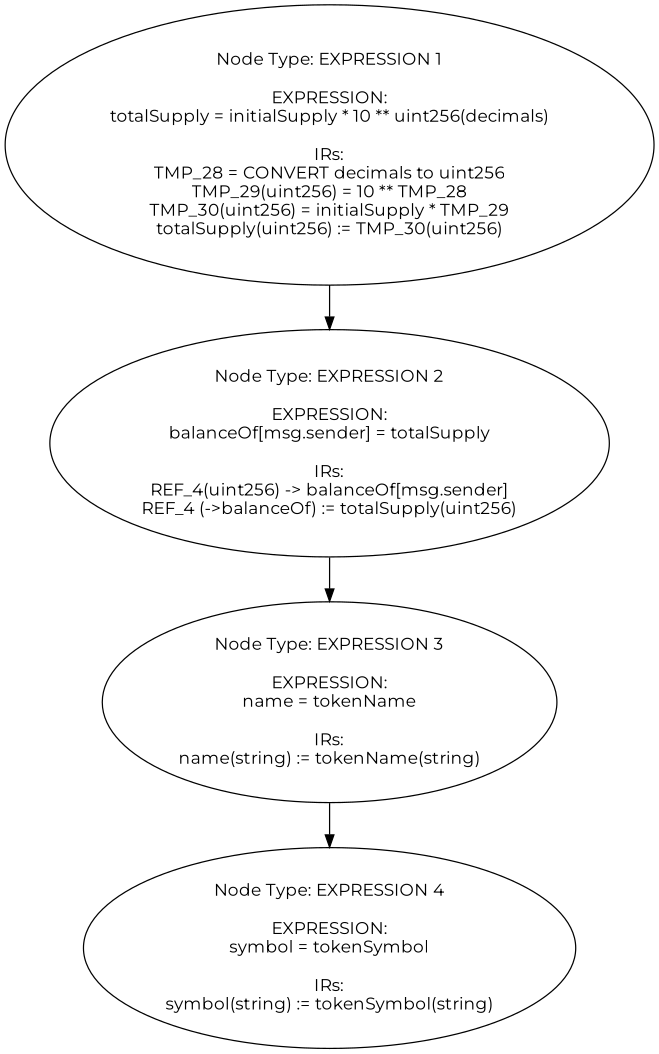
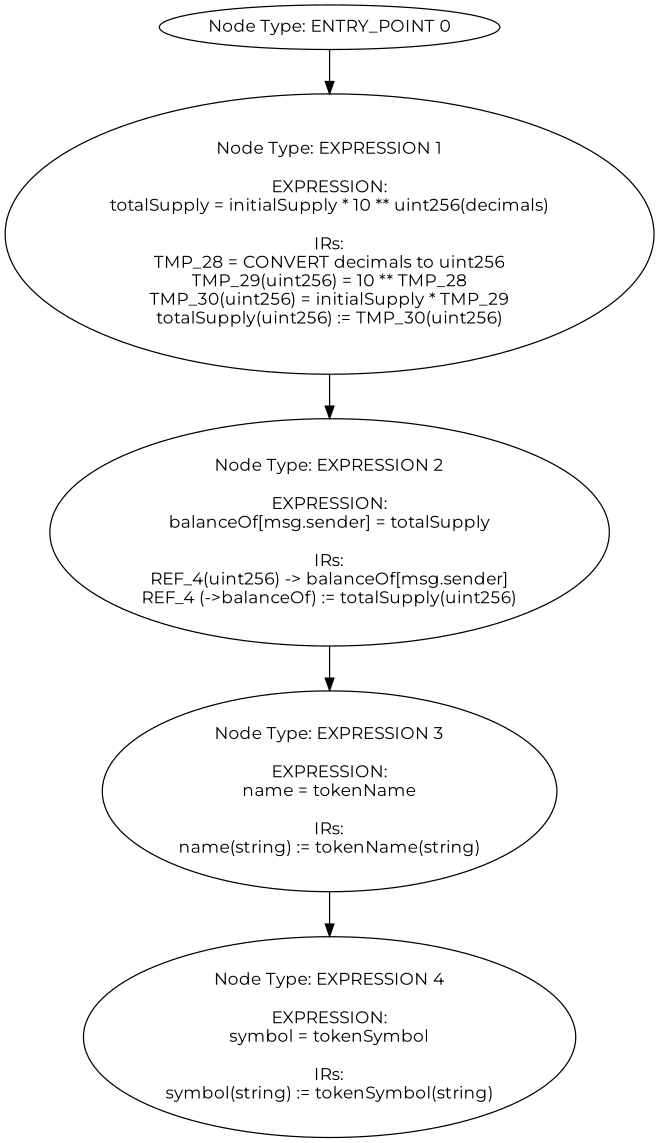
node "Node Type: ENTRY_POINT 0": added
